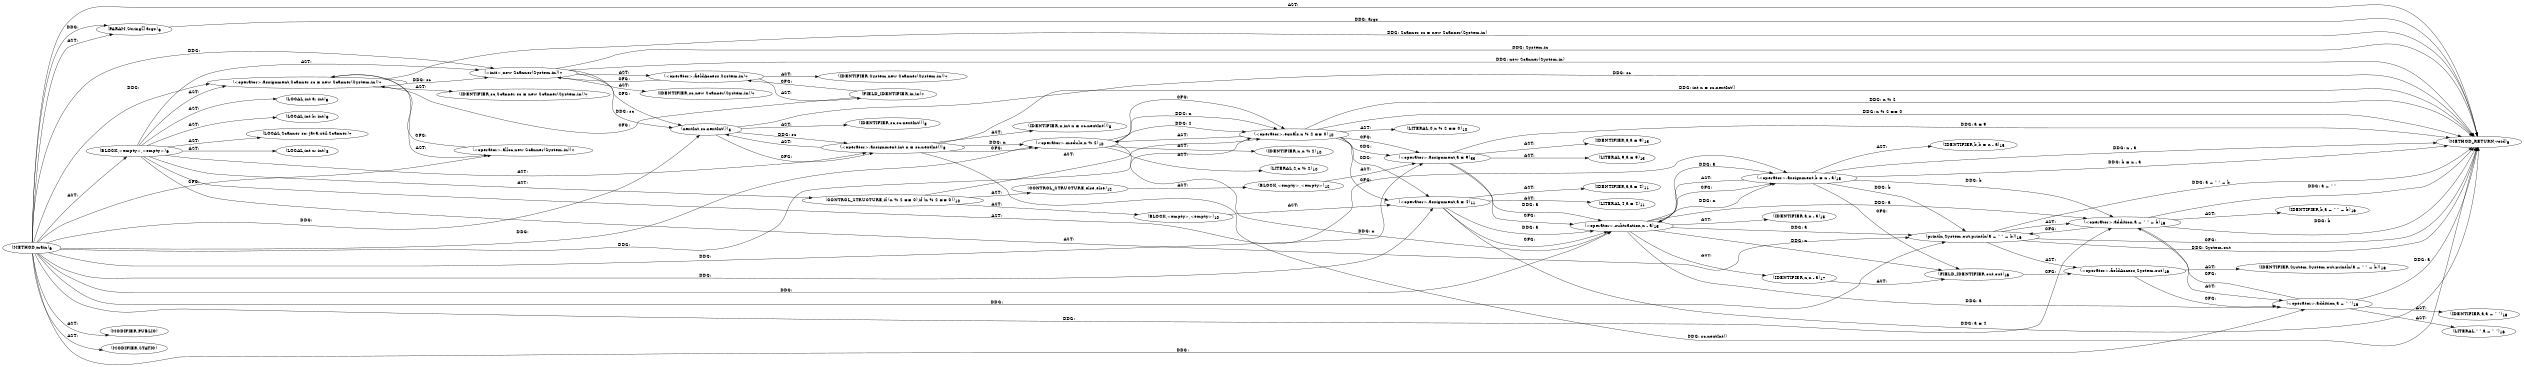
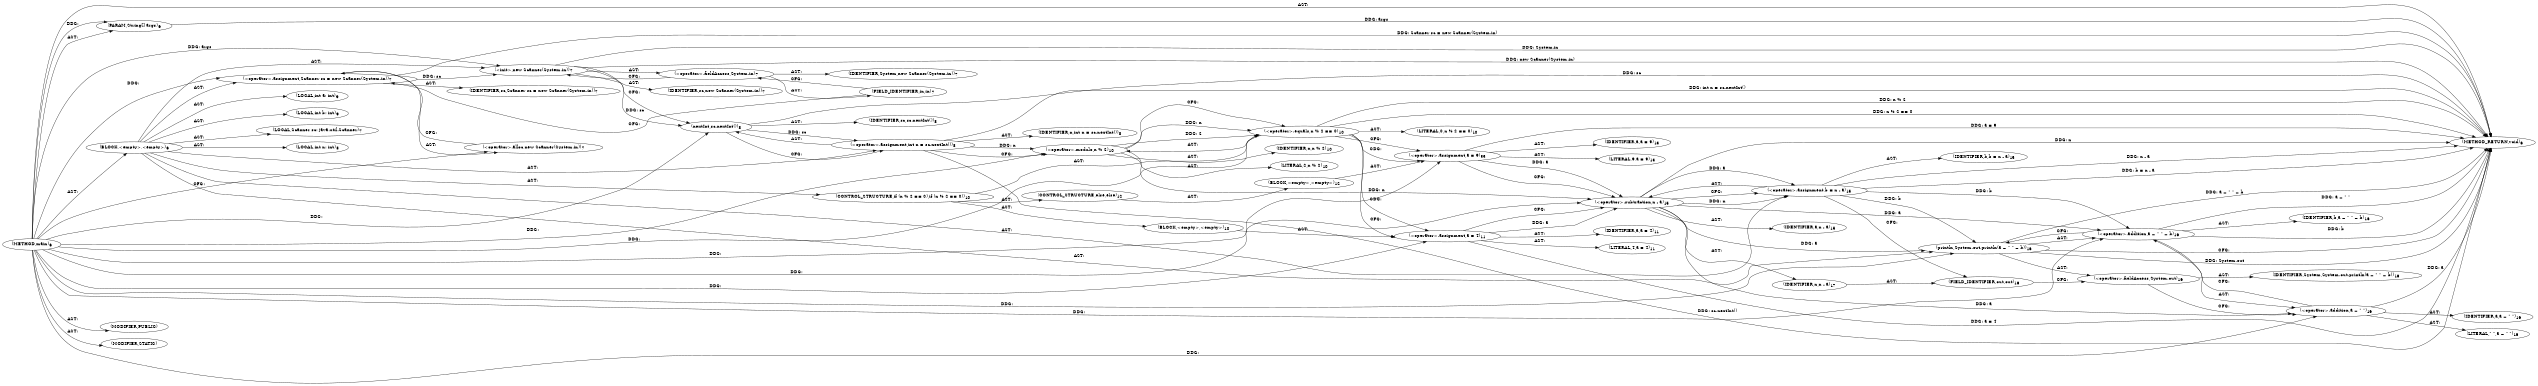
edge "(METHOD,main)" -> "(<init>,new Scanner(System.in))": label "DDG: " -> "DDG: args"
edge "(<operator>.subtraction,n - a)" -> "(FIELD_IDENTIFIER,out,out)": now "(<operator>.subtraction,n - a)" -> "(METHOD_RETURN,void)"
